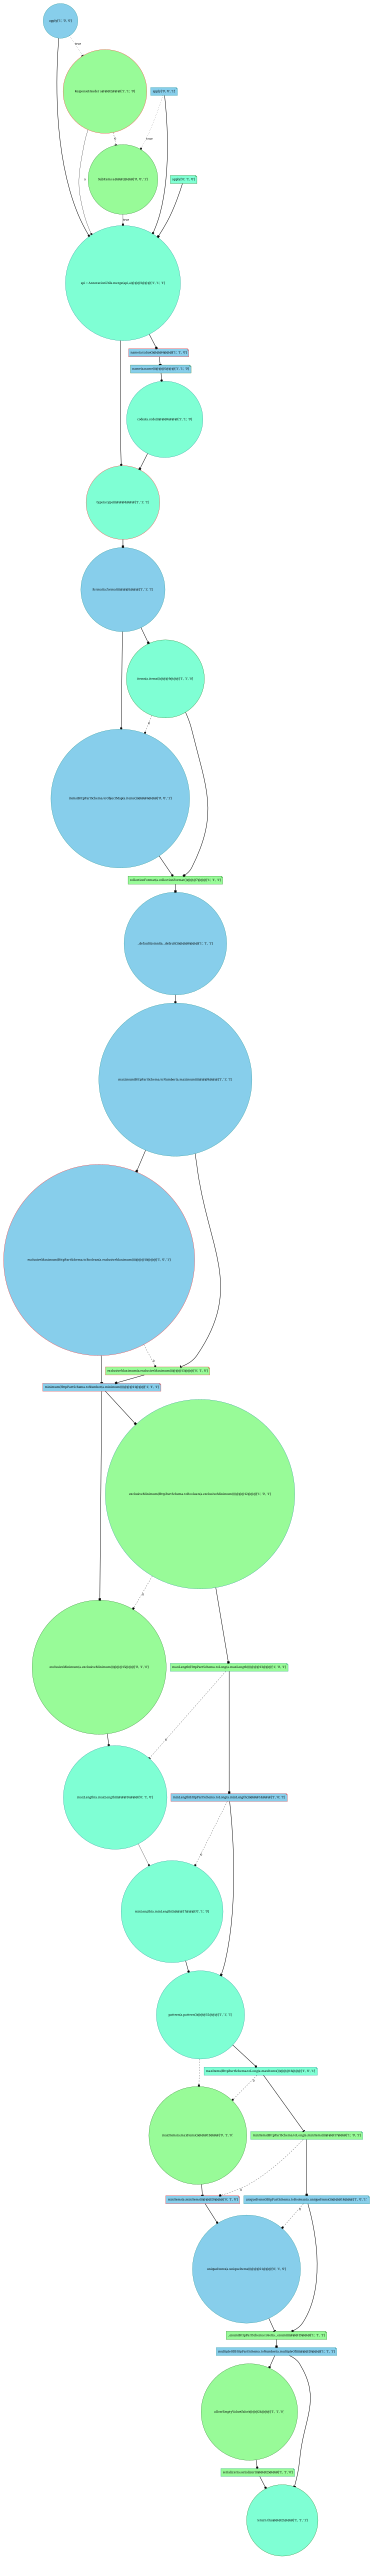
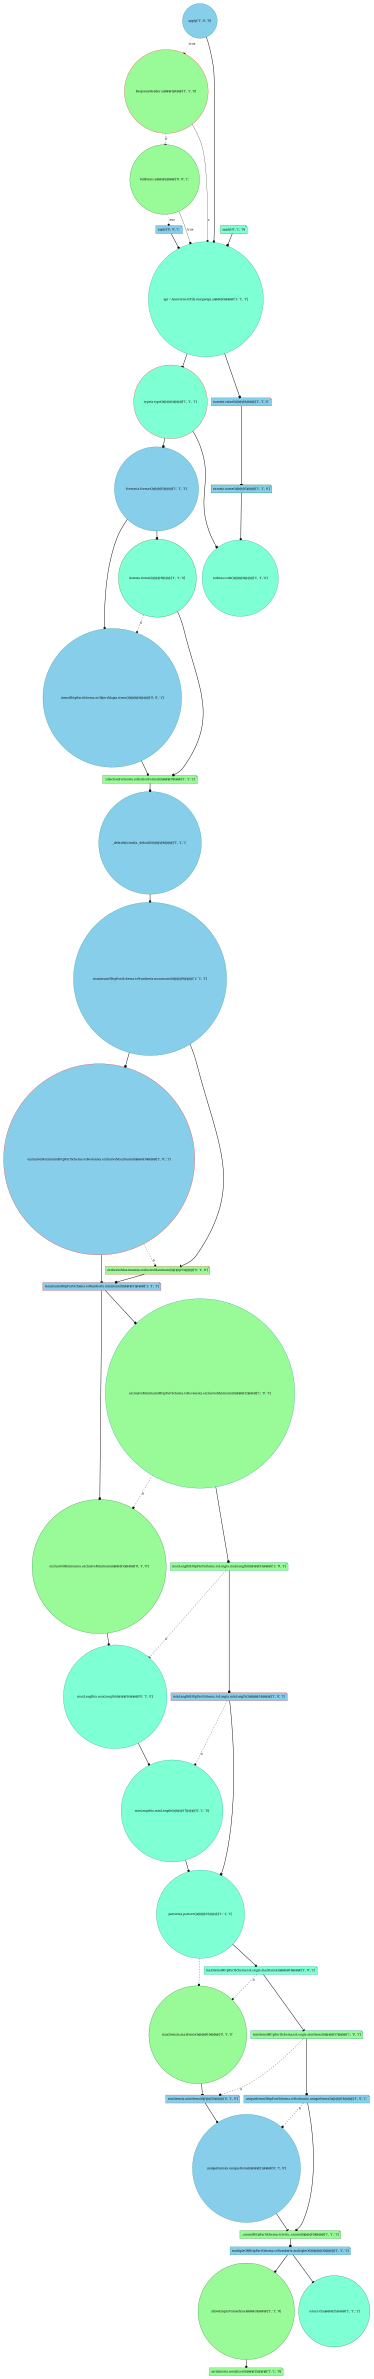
edge "apply['0', '0', '1']" -> "SubItems a@@@2@@@['0', '0', '1']": reversed
edge "api = AnnotationUtils.merge(api,a)@@@3@@@['1', '1', '1']" -> "type(a.type())@@@4@@@['1', '1', '1']": arrowhead dot -> tee
edge "codes(a.code())@@@6@@@['1', '1', '0']" -> "type(a.type())@@@4@@@['1', '1', '1']": reversed
edge "maxLength(a.maxLength())@@@16@@@['0', '1', '0']" -> "minLength(a.minLength())@@@17@@@['0', '1', '0']": style solid -> bold
edge "serializer(a.serializer())@@@25@@@['1', '1', '0']" -> "return this@@@21@@@['1', '1', '1']": removed
